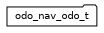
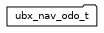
node "odo_nav_odo_t": label "odo_nav_odo_t" -> "ubx_nav_odo_t"
